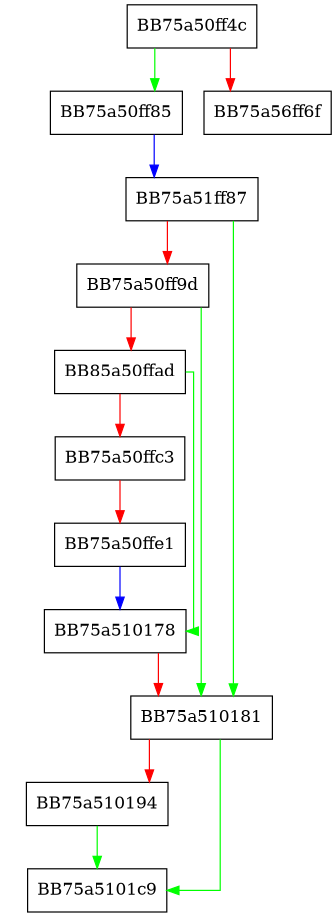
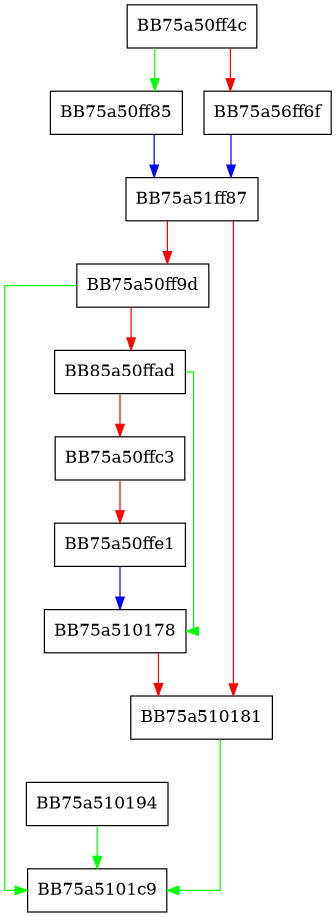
edge "BB75a56ff6f" -> "BB75a51ff87": added
edge "BB75a51ff87" -> "BB75a510181": color green -> red
edge "BB75a50ff9d" -> "BB75a510181": now "BB75a50ff9d" -> "BB75a5101c9"
edge "BB75a510181" -> "BB75a510194": removed
